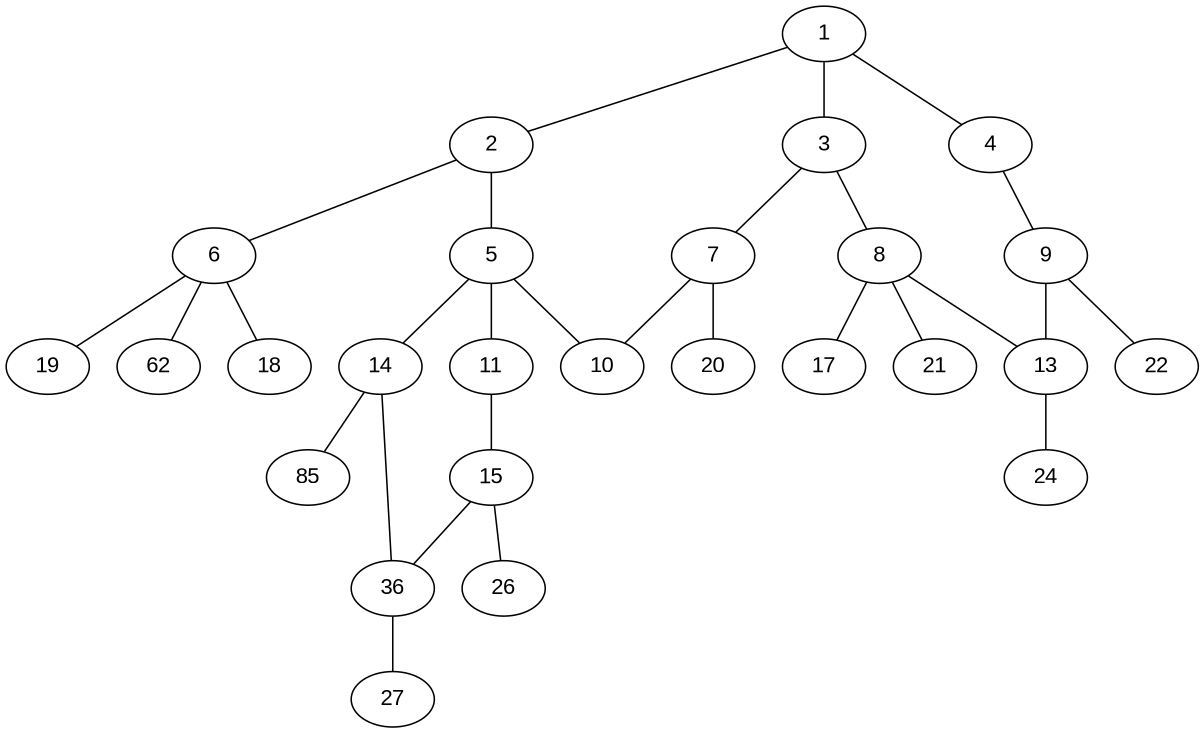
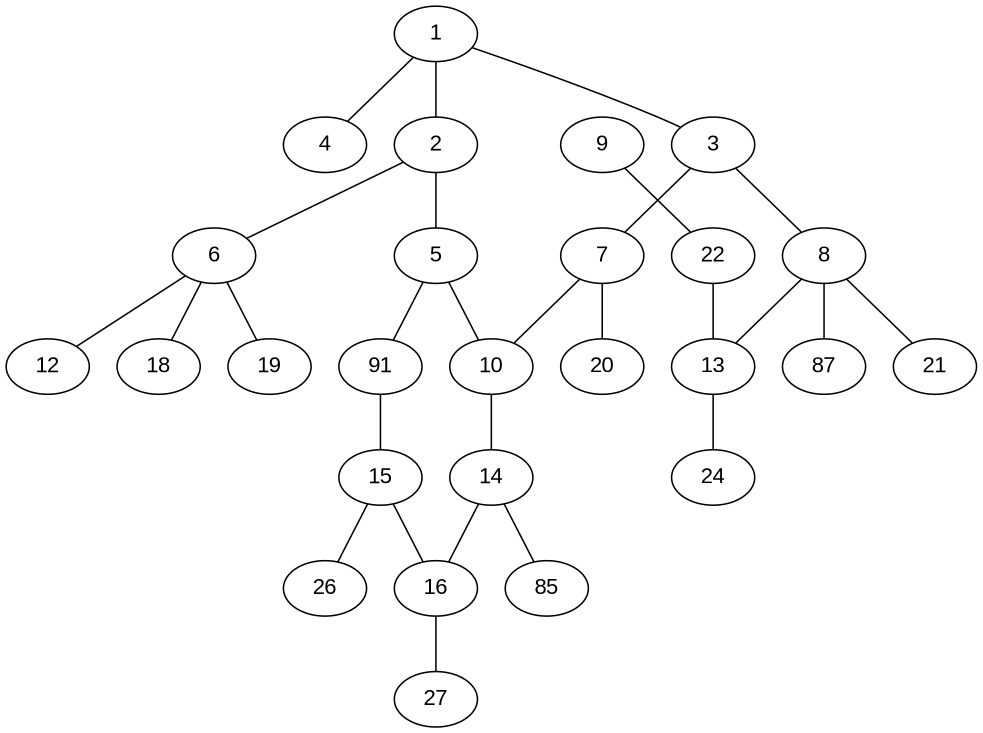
edge "4" -- "9": removed
edge "5" -- "14": now "10" -- "14"
edge "9" -- "13": now "22" -- "13"
node "62": label "62" -> "12"
node "11": label "11" -> "91"
node "17": label "17" -> "87"
node "36": label "36" -> "16"
